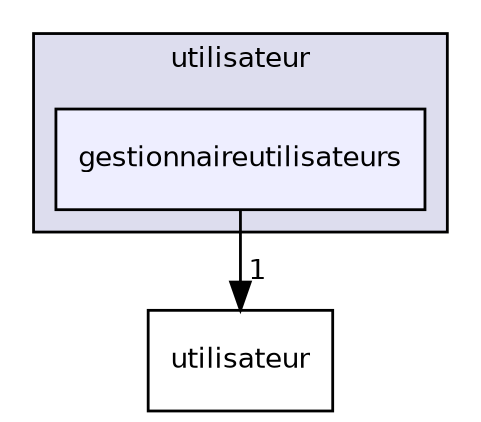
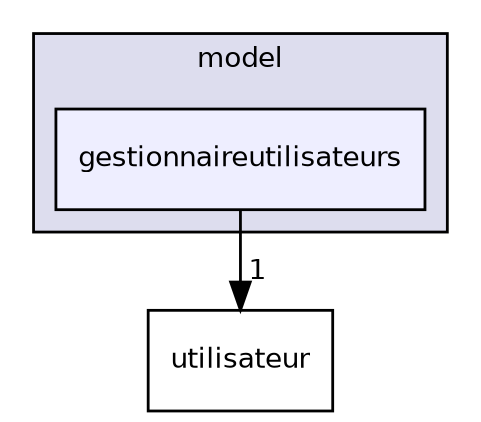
cluster "utilisateur": label "utilisateur" -> "model"
